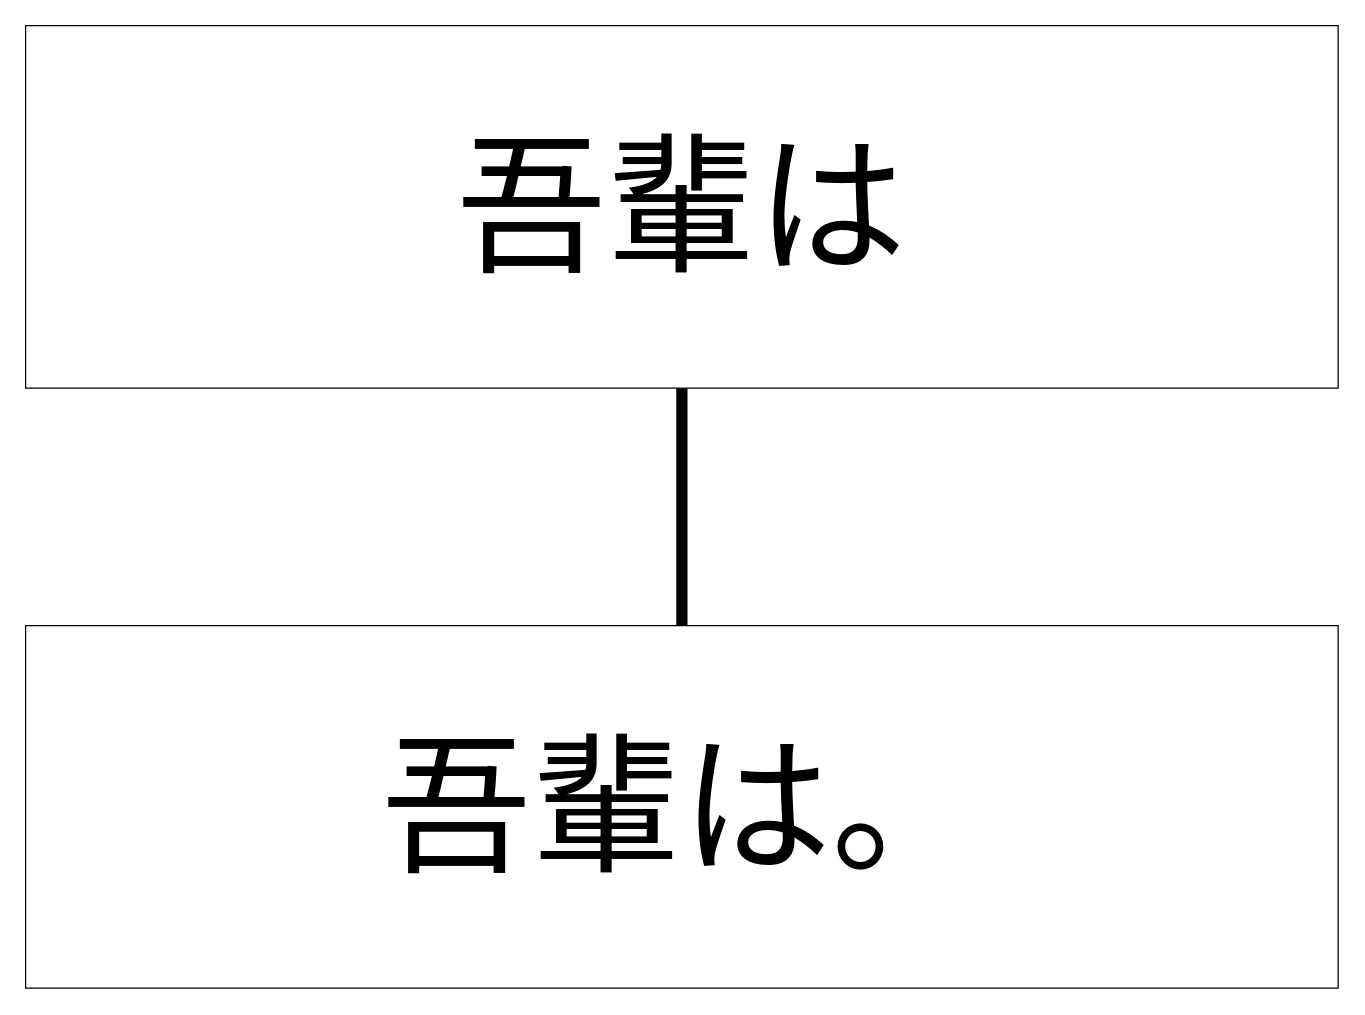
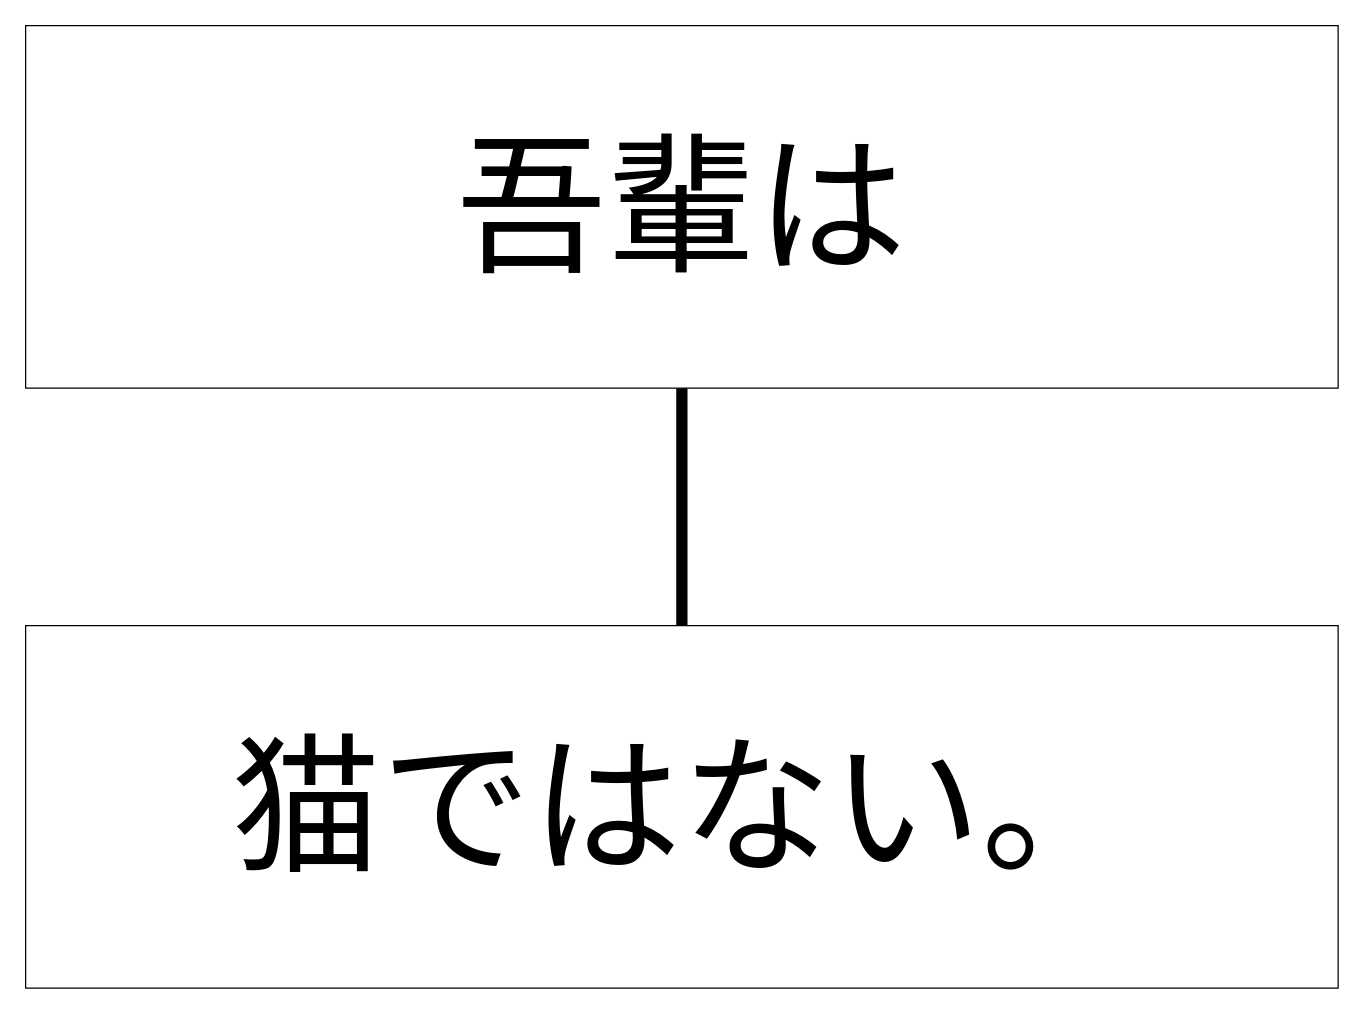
node "吾輩は。": label "吾輩は。" -> "猫ではない。"
